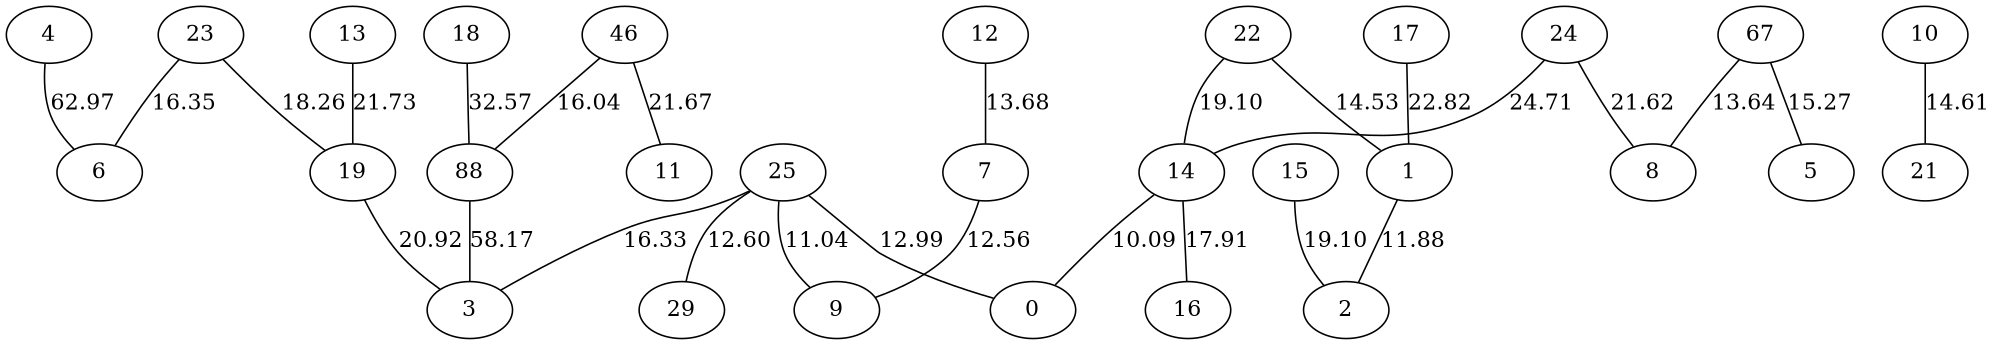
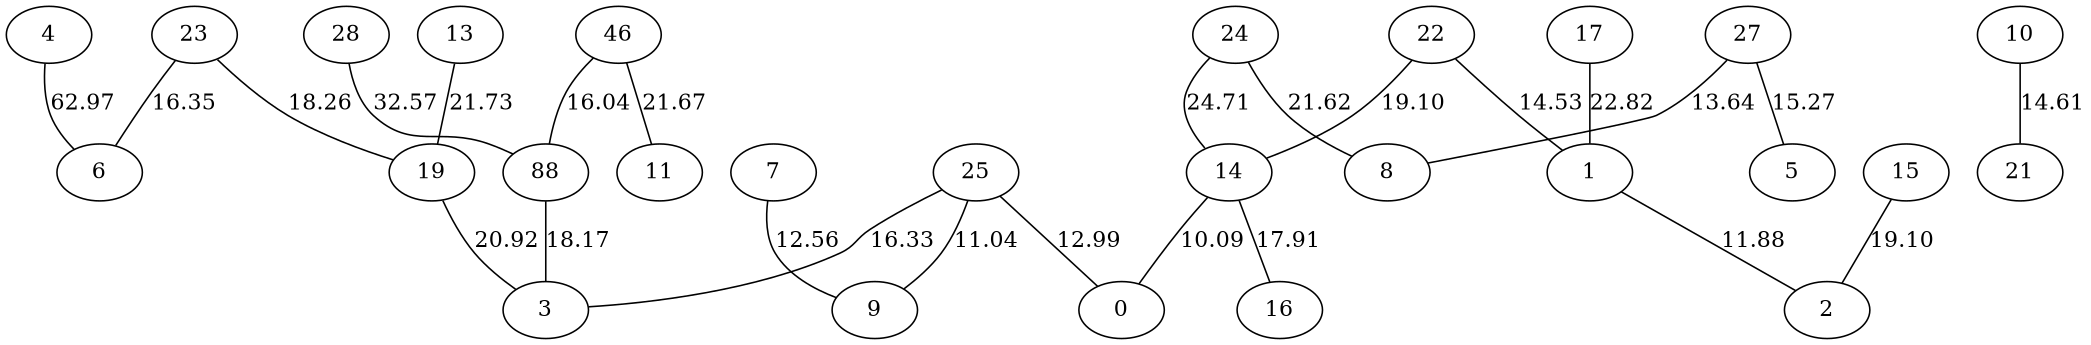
node "18": label "18" -> "28"
node "12": removed
node "67": label "67" -> "27"
edge "88" -- "3": label "58.17" -> "18.17"
node "29": removed
